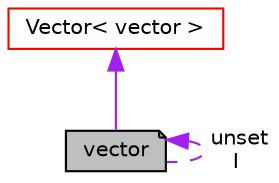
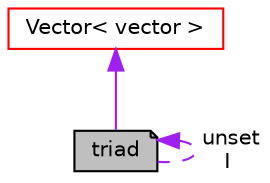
node "vector": label "vector" -> "triad"
